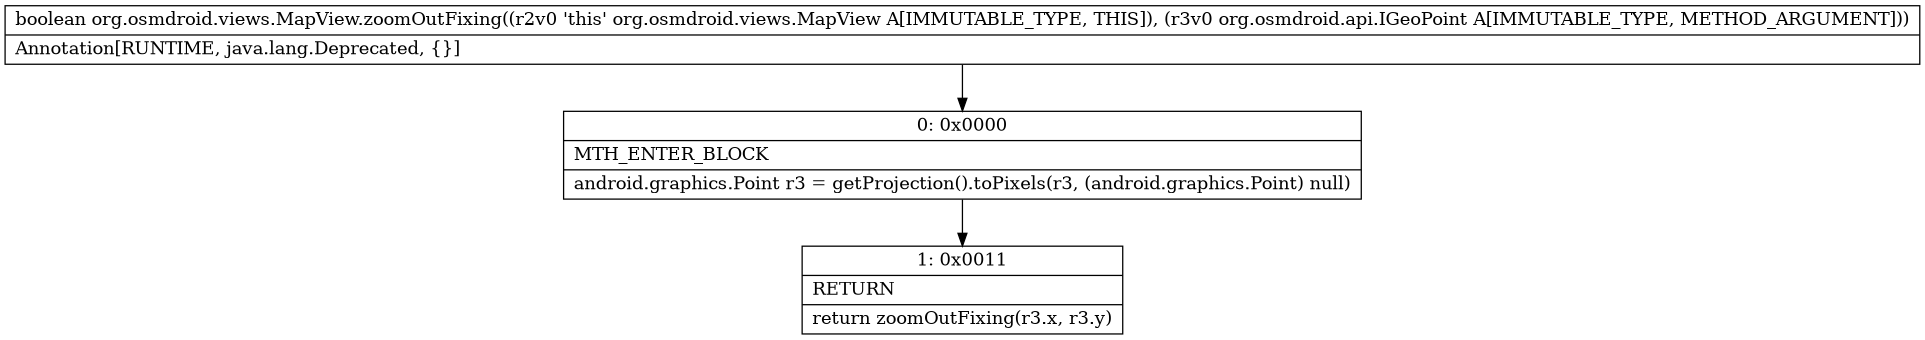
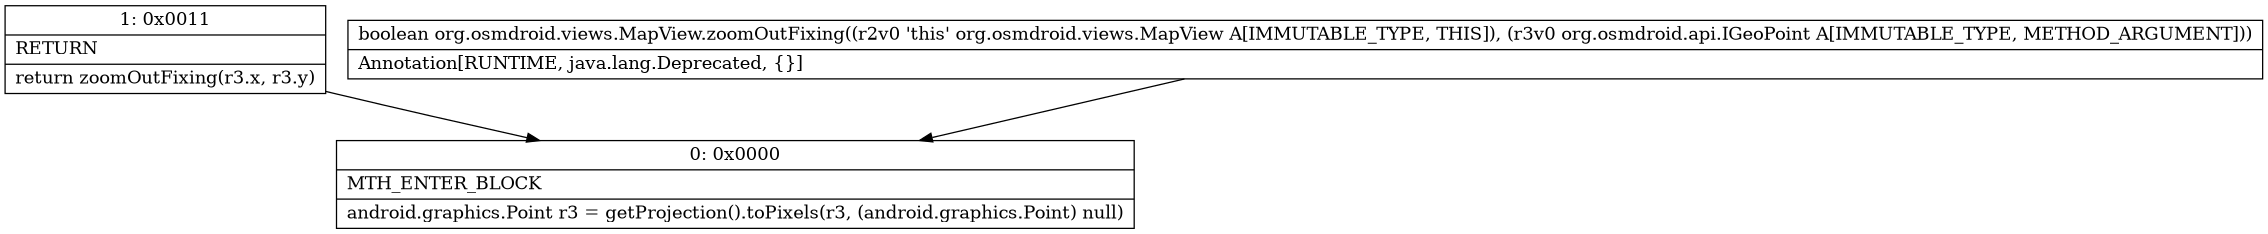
edge "0: 0x0000" -> "1: 0x0011": reversed
